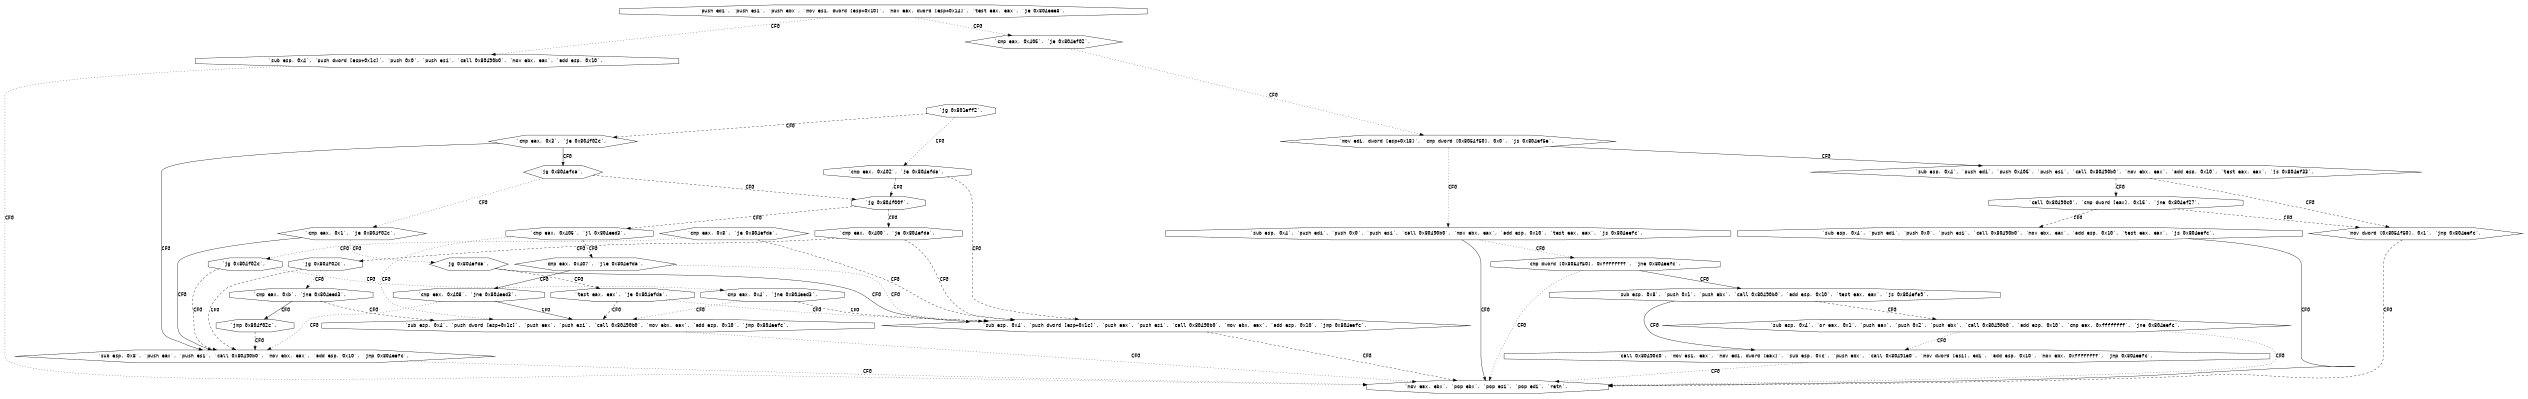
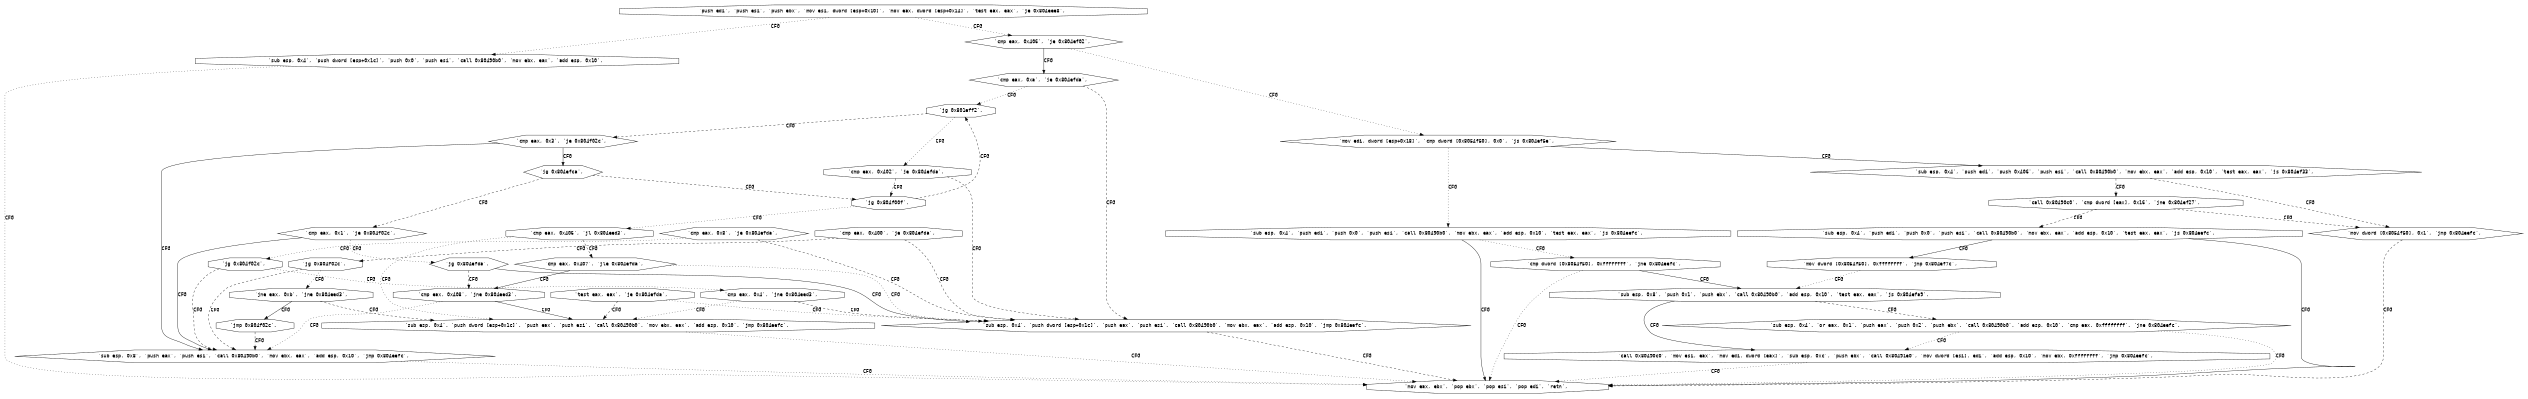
node "'cmp eax, 0xa', 'je 0x804efda',": added
edge "'jg 0x804efca'," -> "'cmp eax, 0x1', 'je 0x804f02c',": style dotted -> dashed
edge "'jg 0x804f00f'," -> "'cmp eax, 0x400', 'je 0x804efda',": now "'jg 0x804f00f'," -> "'jg 0x801eff2',"
edge "'jg 0x804f00f'," -> "'cmp eax, 0x406', 'jl 0x804eed3',": style dashed -> dotted
node "'mov dword [0x8054f50], 0xffffffff', 'jmp 0x804ef7c',": added
edge "'jg 0x804efda'," -> "'test eax, eax', 'je 0x804efda',": now "'jg 0x804efda'," -> "'cmp eax, 0x408', 'jne 0x804eed3',"
node "'cmp eax, 0xb', 'jne 0x804eed3',": label "'cmp eax, 0xb', 'jne 0x804eed3'," -> "'jne eax, 0xb', 'jne 0x804eed3',"
